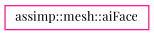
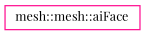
node "assimp::mesh::aiFace": label "assimp::mesh::aiFace" -> "mesh::mesh::aiFace"
